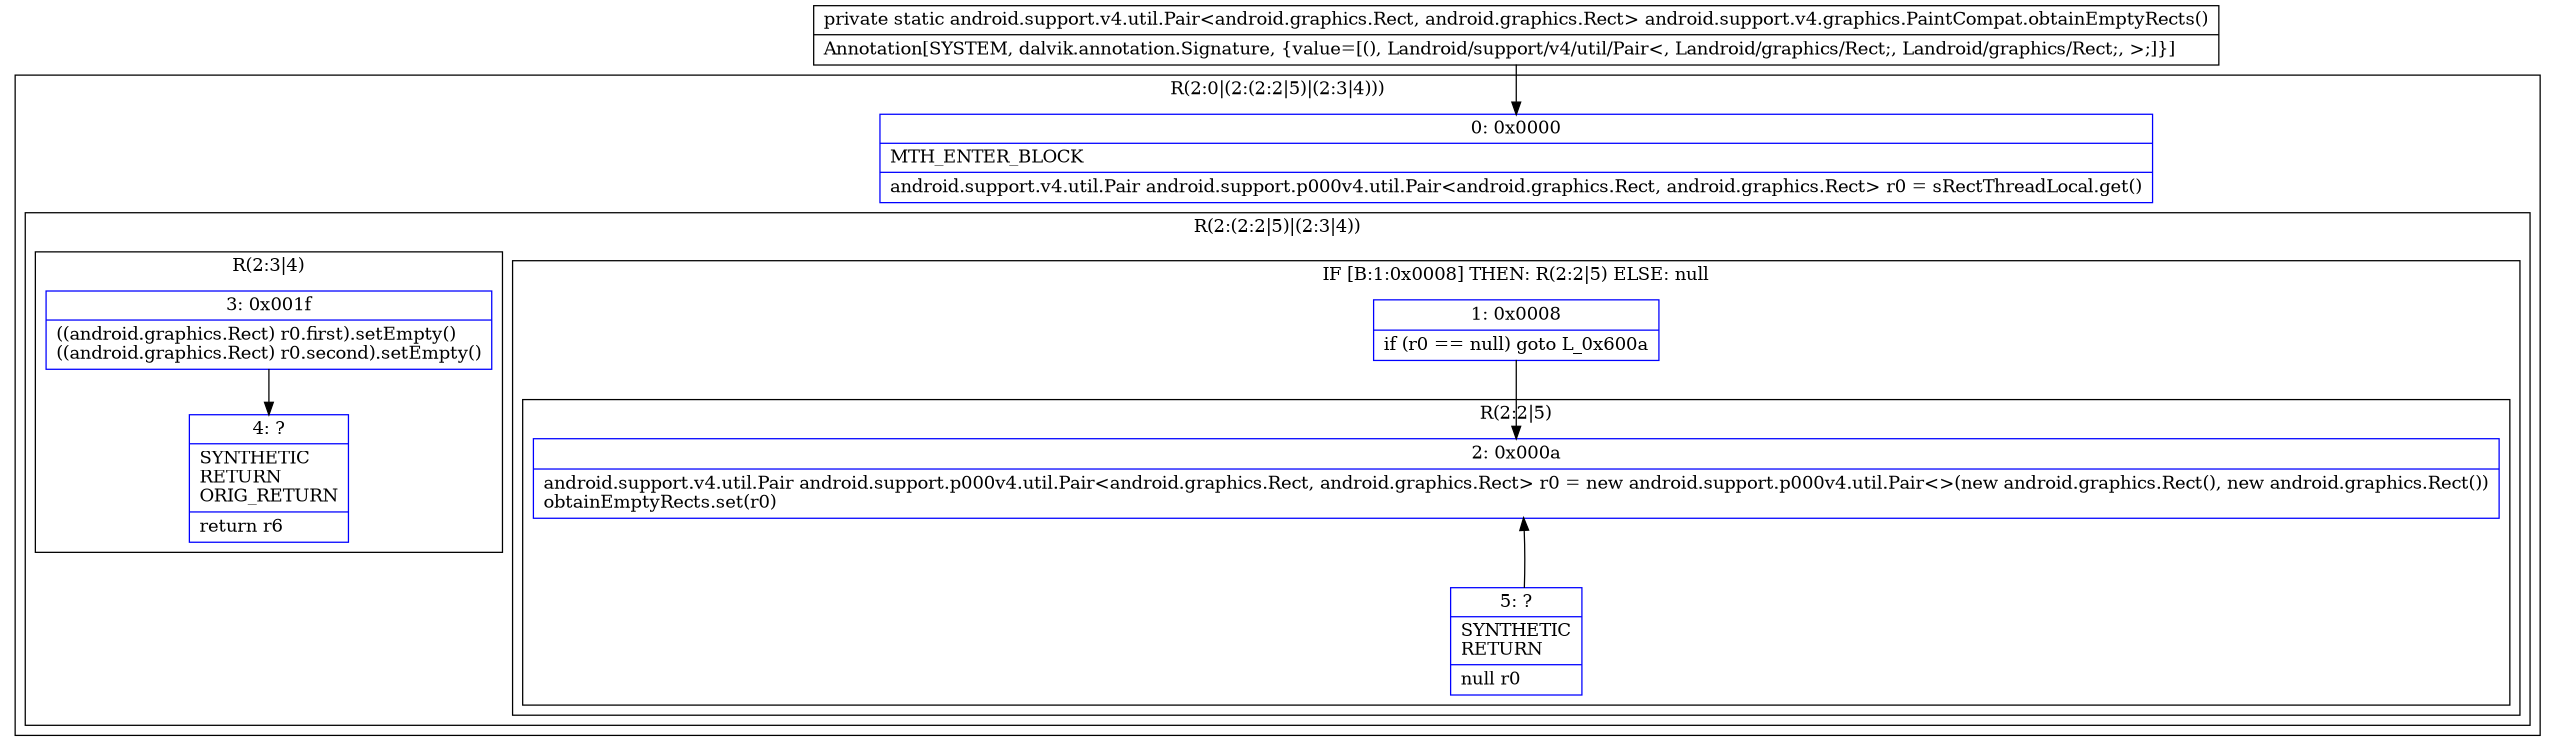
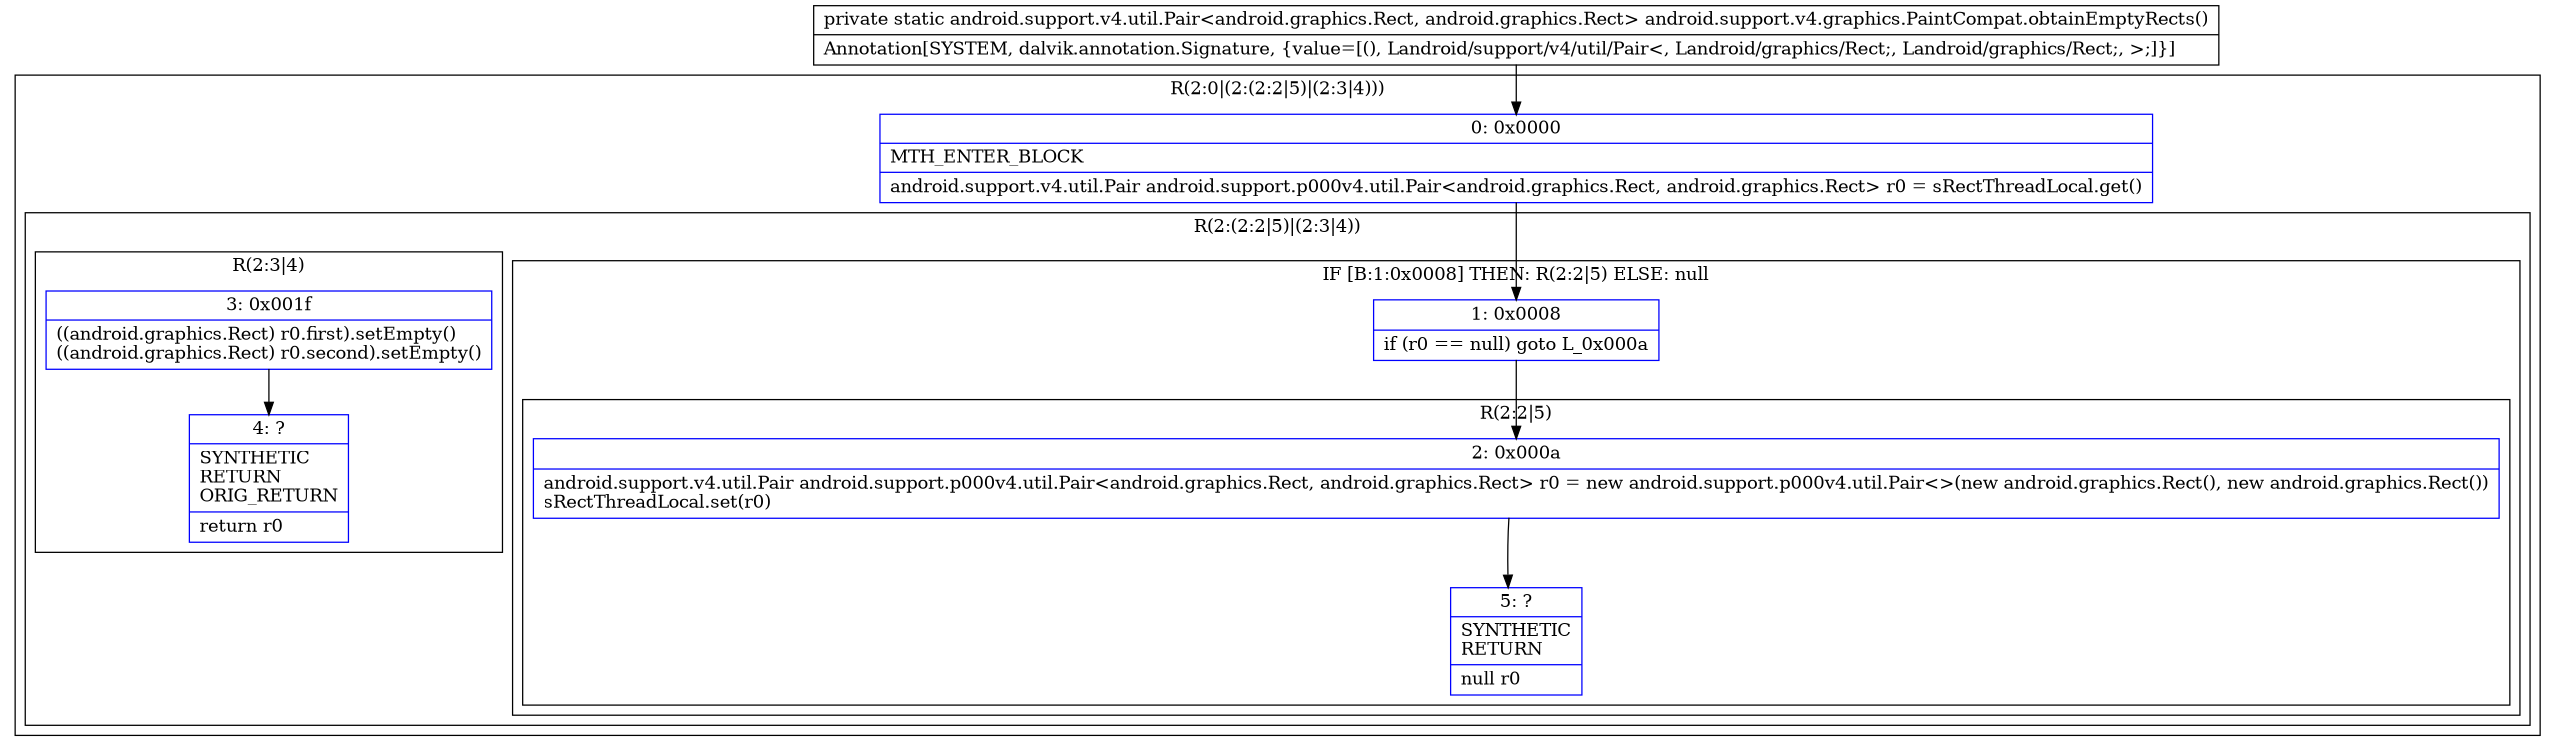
edge "0: 0x0000" -> "1: 0x0008": added
node "1: 0x0008": text "if (r0 == null) goto L_0x600a" -> "if (r0 == null) goto L_0x000a"
node "2: 0x000a": text "obtainEmptyRects.set(r0)" -> "sRectThreadLocal.set(r0)"
node "4: ?": text "return r6" -> "return r0"
edge "5: ?" -> "2: 0x000a": reversed
